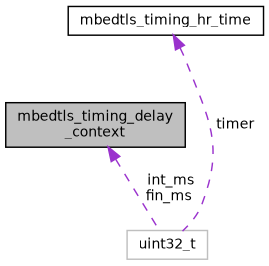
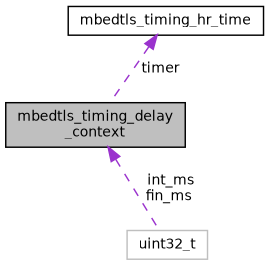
edge "uint32_t" -> "mbedtls_timing_hr_time": now "mbedtls_timing_delay _context" -> "mbedtls_timing_hr_time"
